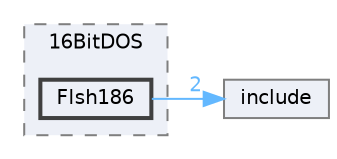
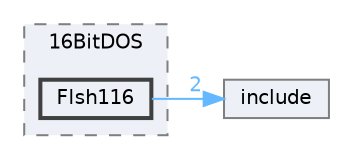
node "Flsh186": label "Flsh186" -> "Flsh116"
